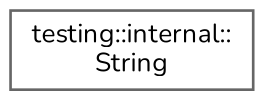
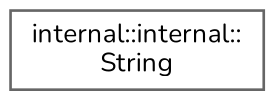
node "testing::internal:: String": label "testing::internal:: String" -> "internal::internal:: String"
